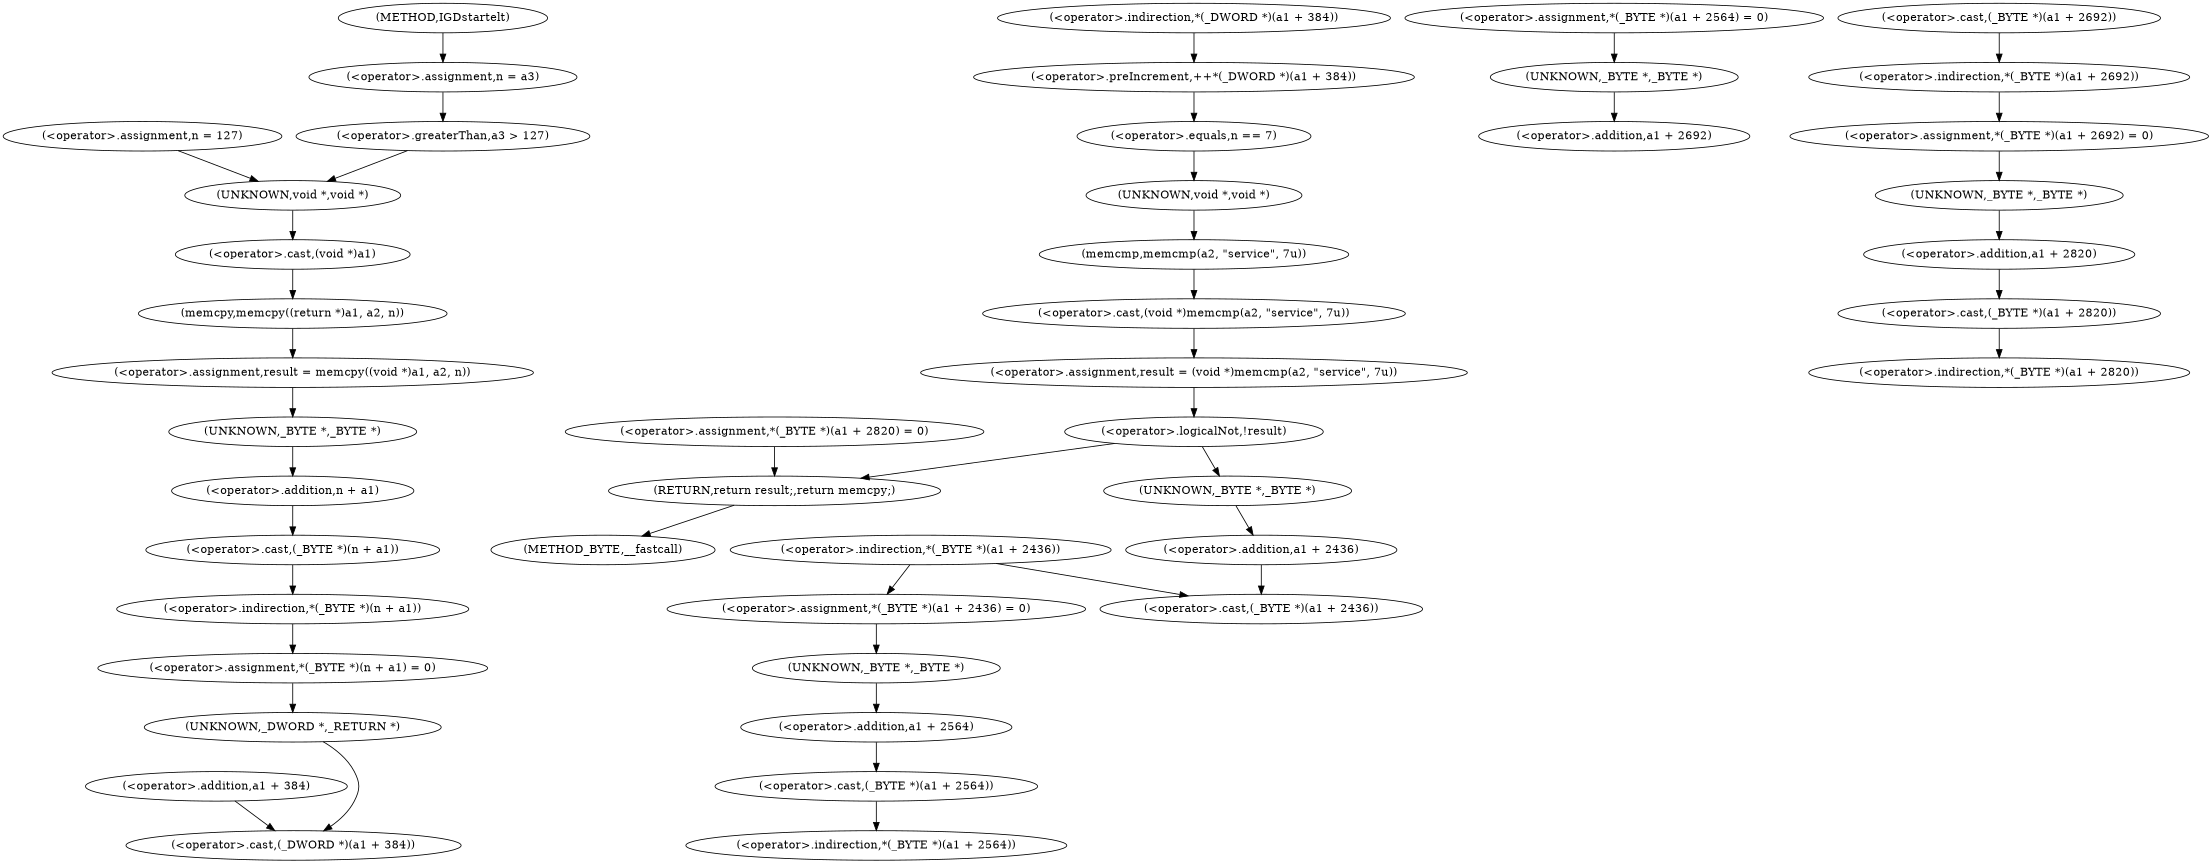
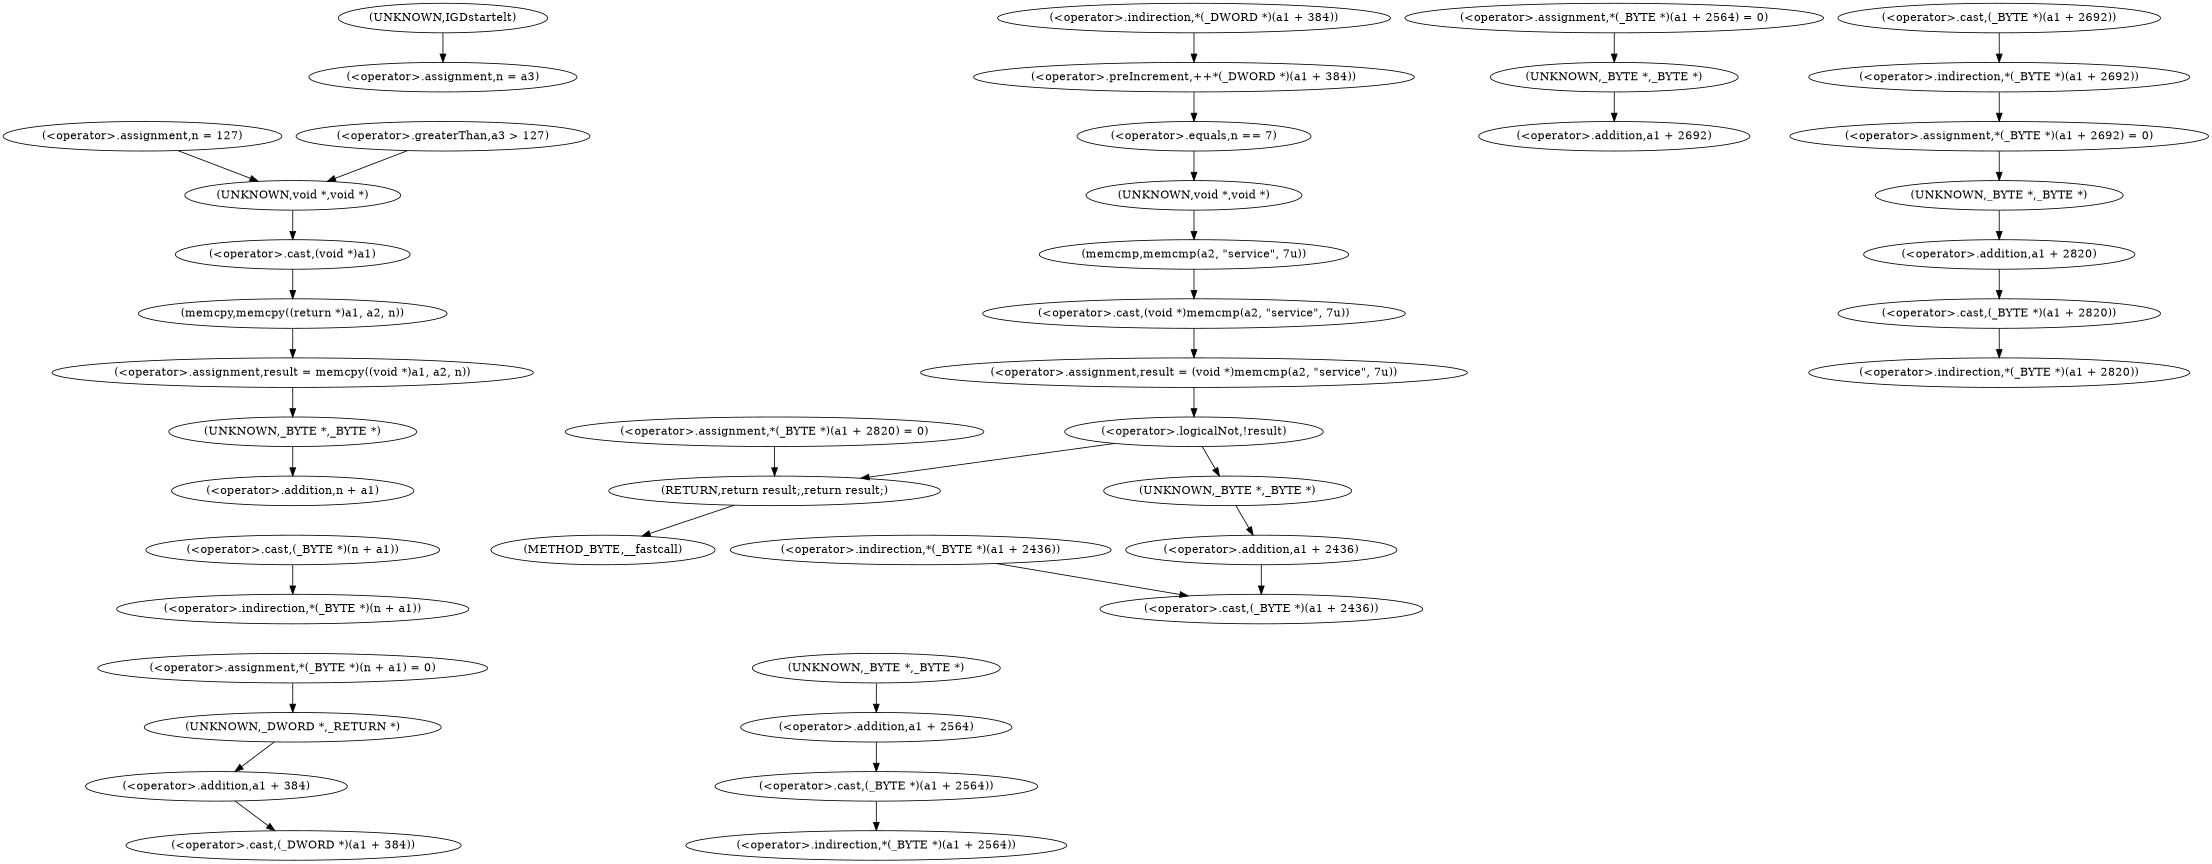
node "(METHOD,IGDstartelt)": label "(METHOD,IGDstartelt)" -> "(UNKNOWN,IGDstartelt)"
edge "(<operator>.assignment,n = a3)" -> "(<operator>.greaterThan,a3 > 127)": removed
node "(RETURN,return result;,return memcpy;)": label "(RETURN,return result;,return memcpy;)" -> "(RETURN,return result;,return result;)"
edge "(<operator>.addition,n + a1)" -> "(<operator>.cast,(_BYTE *)(n + a1))": removed
node "(<operator>.assignment,*(_BYTE *)(a1 + 2436) = 0)": removed
edge "(<operator>.indirection,*(_BYTE *)(n + a1))" -> "(<operator>.assignment,*(_BYTE *)(n + a1) = 0)": removed
edge "(UNKNOWN,_DWORD *,_RETURN *)" -> "(<operator>.cast,(_DWORD *)(a1 + 384))": now "(UNKNOWN,_DWORD *,_RETURN *)" -> "(<operator>.addition,a1 + 384)"
